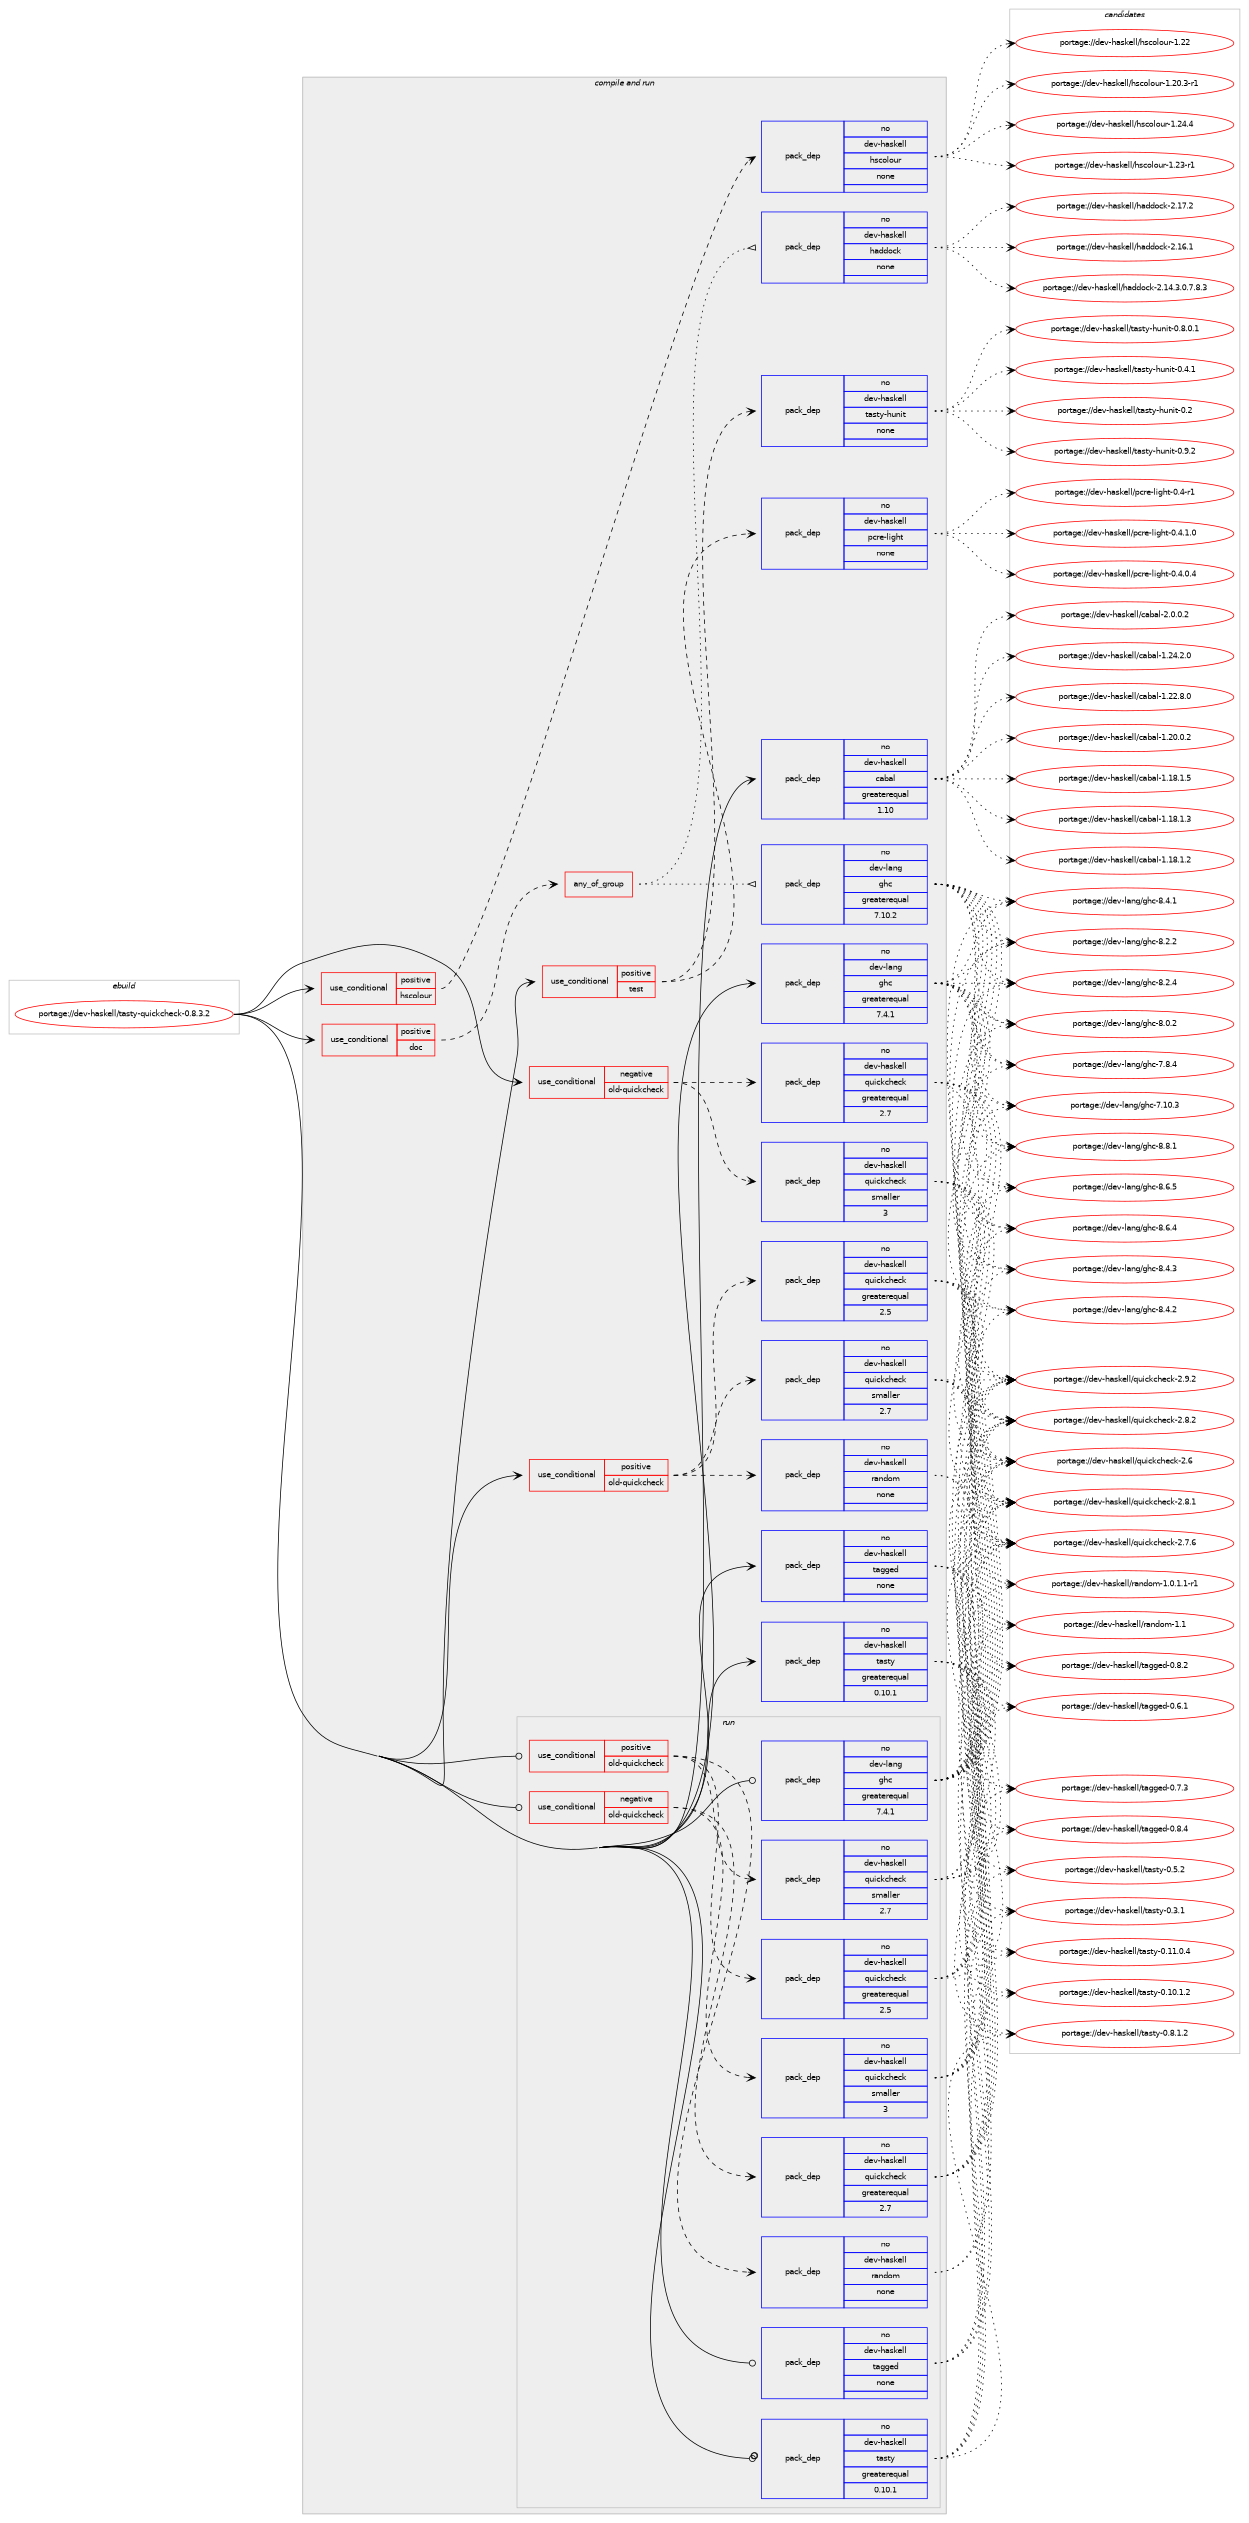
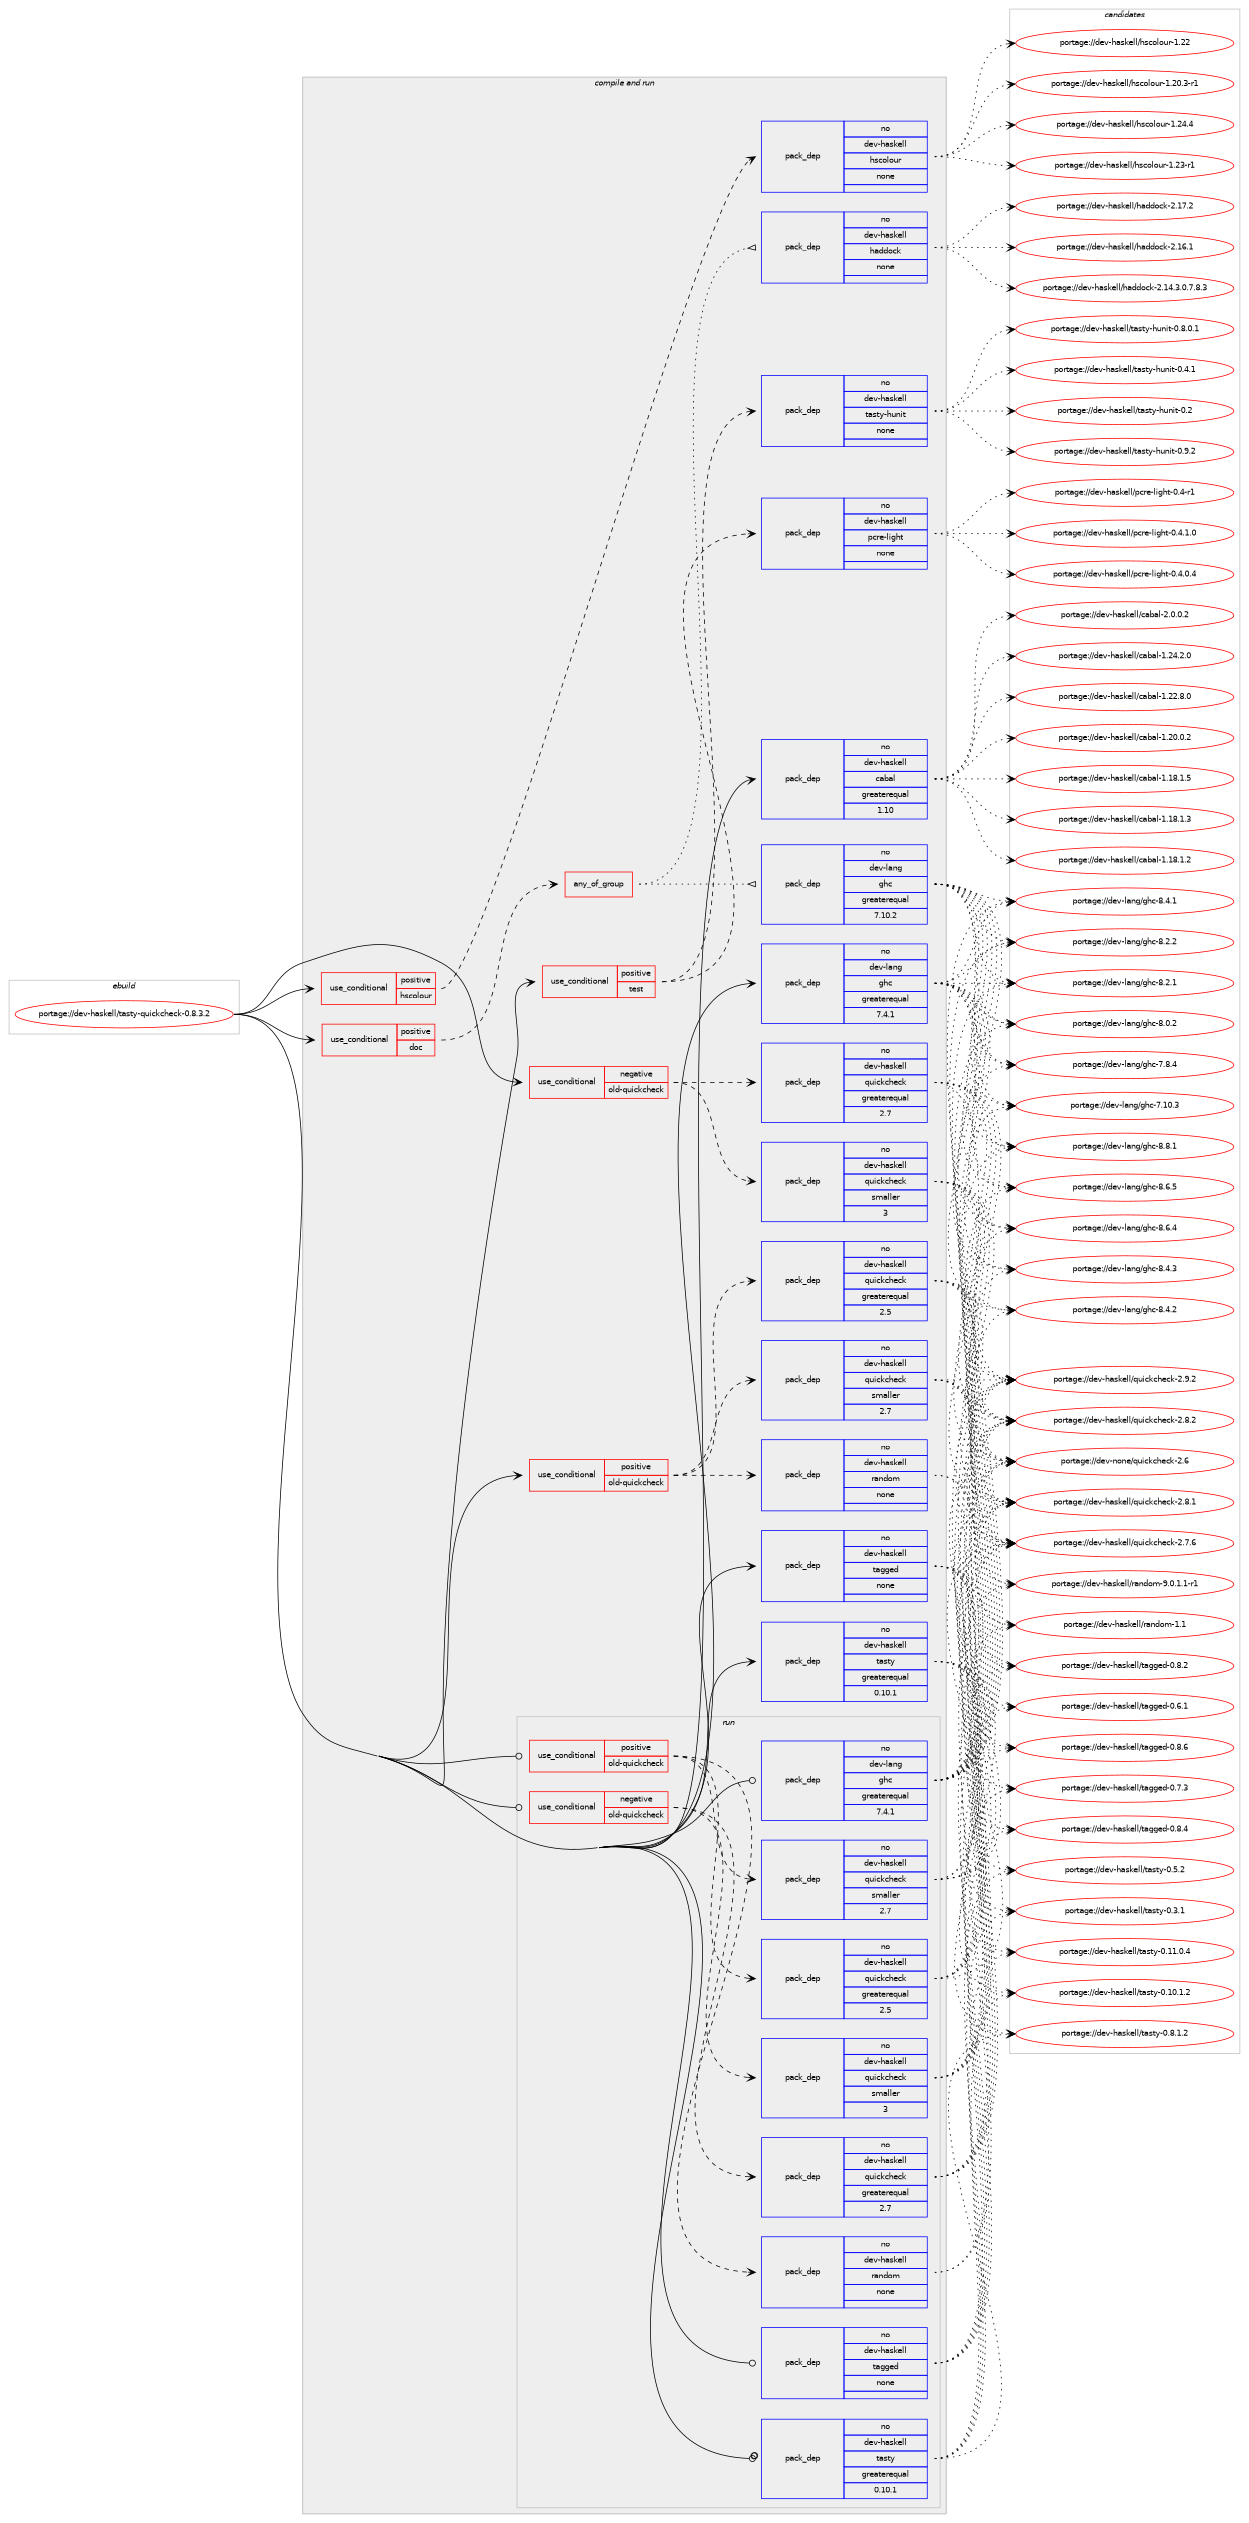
node "portage://dev-lang/ghc-8.2.4": label "portage://dev-lang/ghc-8.2.4" -> "portage://dev-lang/ghc-8.2.1"
node "portage://dev-haskell/quickcheck-2.6": label "portage://dev-haskell/quickcheck-2.6" -> "portage://dev-none/quickcheck-2.6"
node "portage://dev-haskell/random-1.0.1.1-r1": label "portage://dev-haskell/random-1.0.1.1-r1" -> "portage://dev-haskell/random-9.0.1.1-r1"
node "portage://dev-haskell/tagged-0.8.6": added
